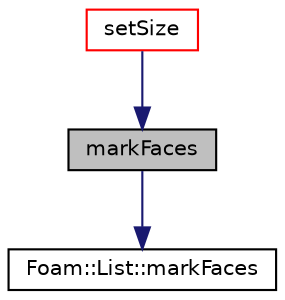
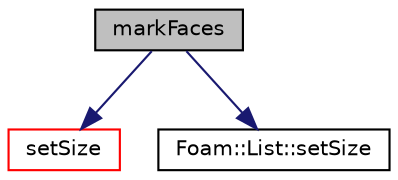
edge "setSize" -> "markFaces": reversed
node "Foam::List::markFaces": label "Foam::List::markFaces" -> "Foam::List::setSize"
